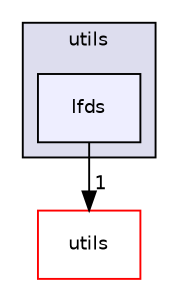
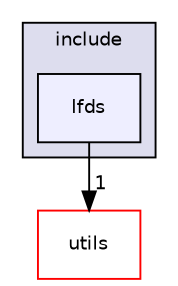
cluster "utils": label "utils" -> "include"
